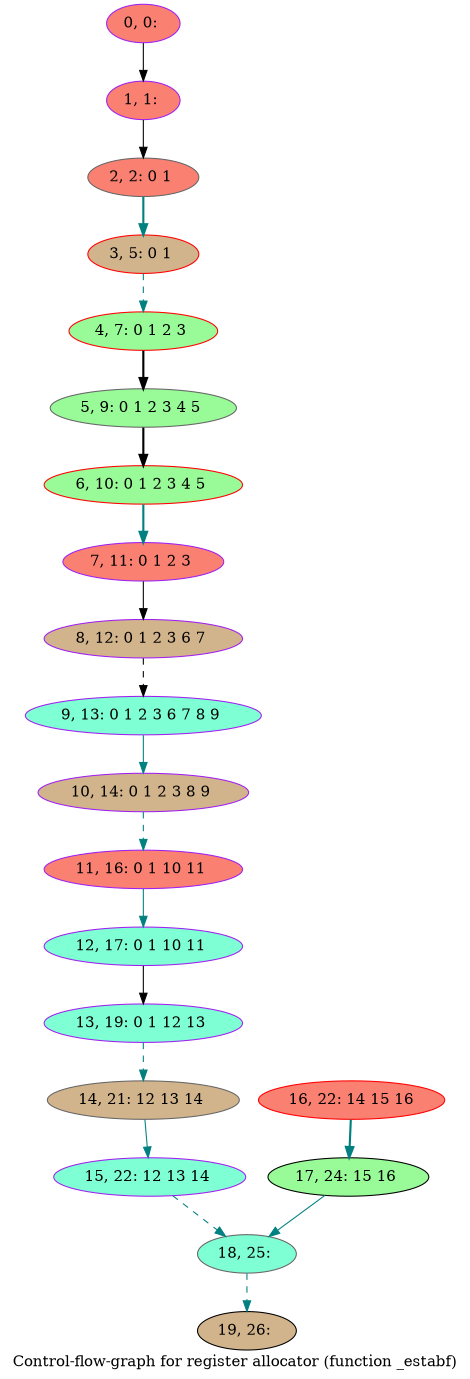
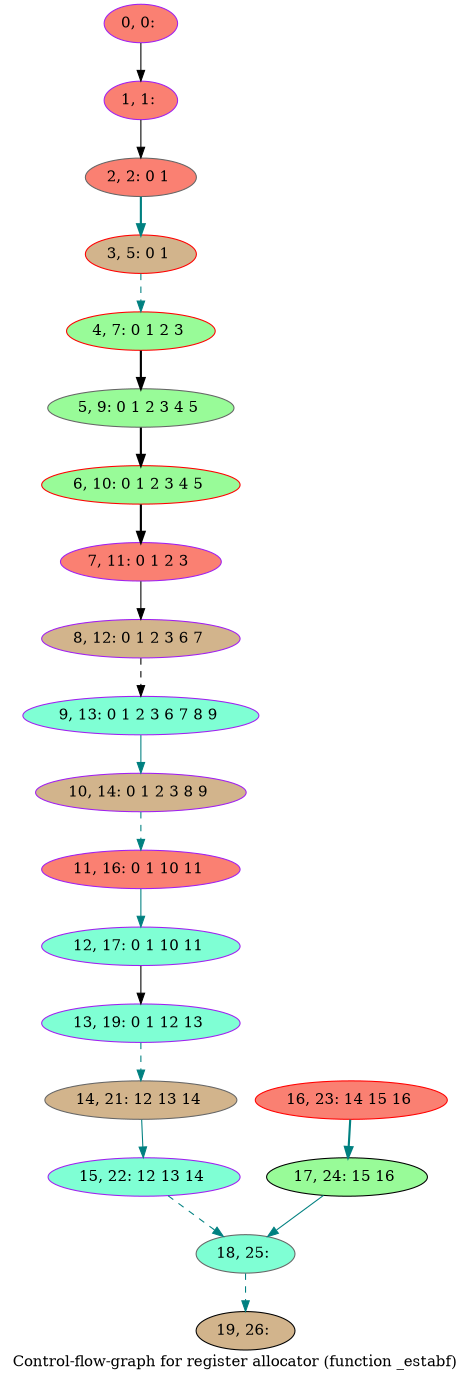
edge "6, 10: 0 1 2 3 4 5" -> "7, 11: 0 1 2 3": color teal -> black
node "16, 22: 14 15 16": label "16, 22: 14 15 16" -> "16, 23: 14 15 16"
